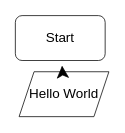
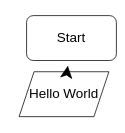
node "Start": moved (60, 38) -> (72, 38)
